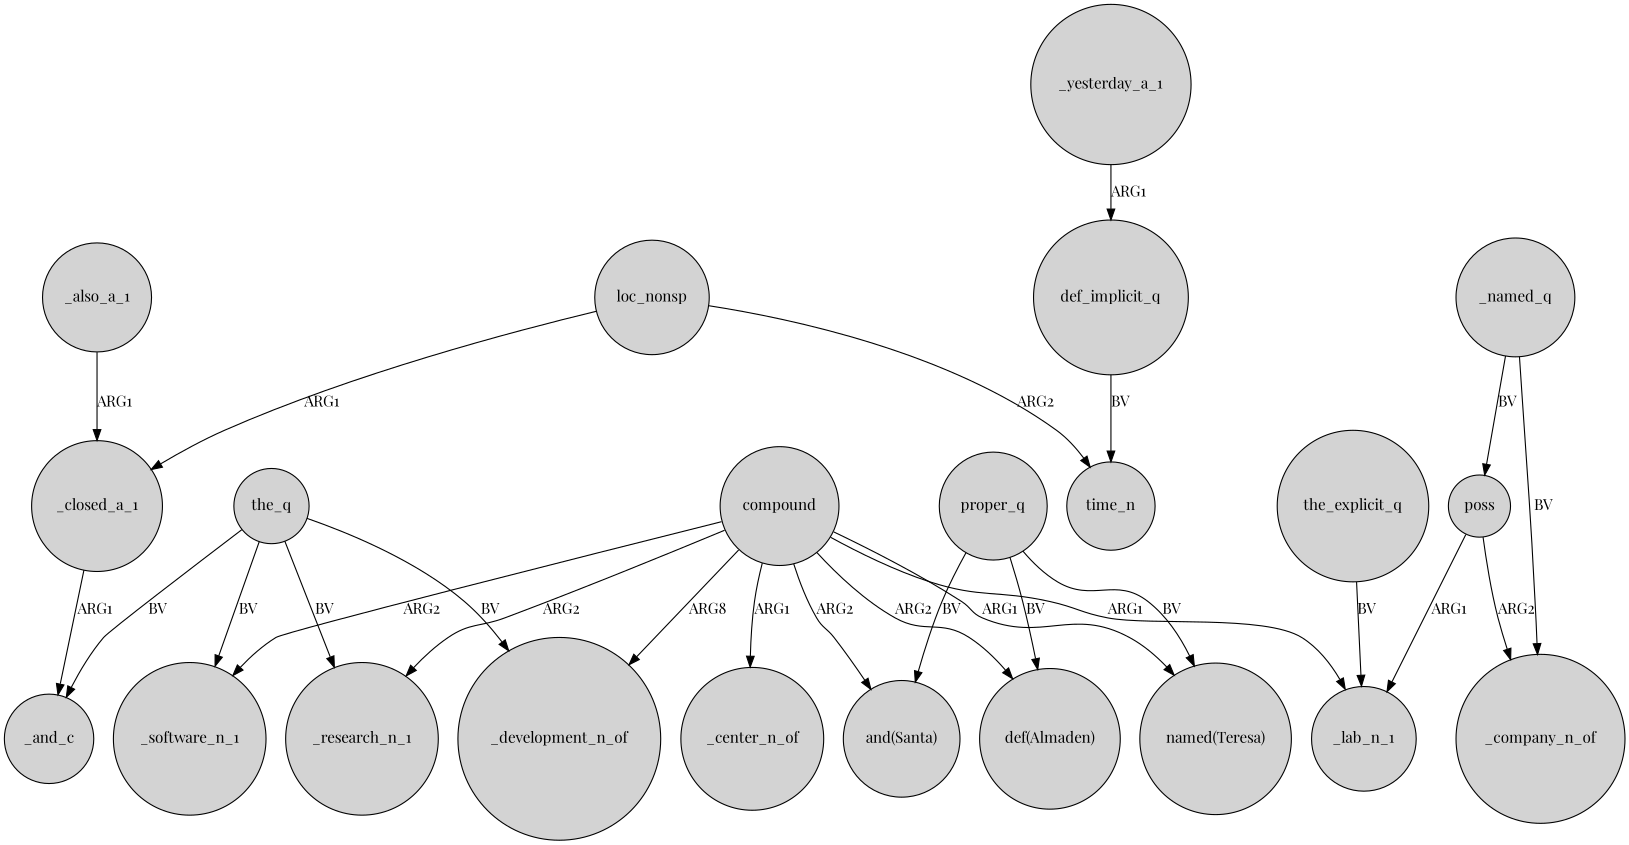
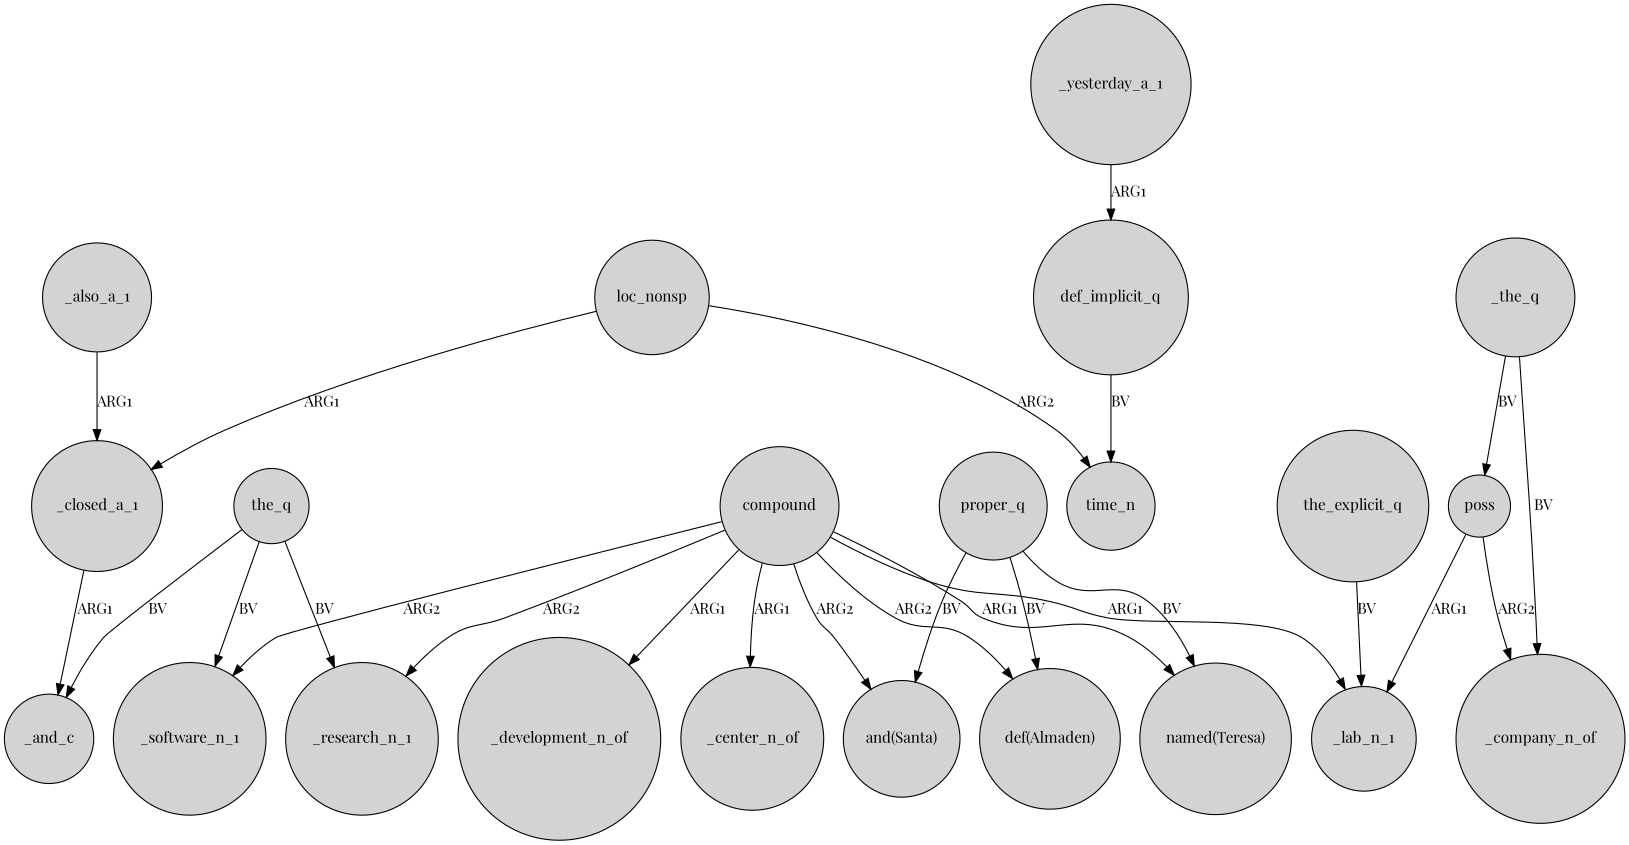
node "_named_q": label "_named_q" -> "_the_q"
edge "the_q" -> "_development_n_of": removed, label "BV"
edge "compound" -> "_development_n_of": label "ARG8" -> "ARG1"
